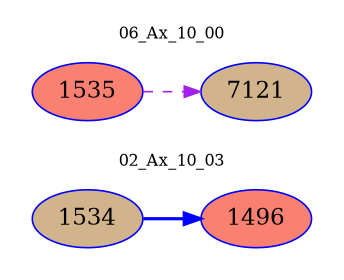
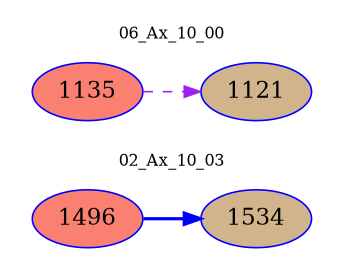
node "1535": label "1535" -> "1135"
node "7121": label "7121" -> "1121"
edge "1534" -> "1496": reversed
